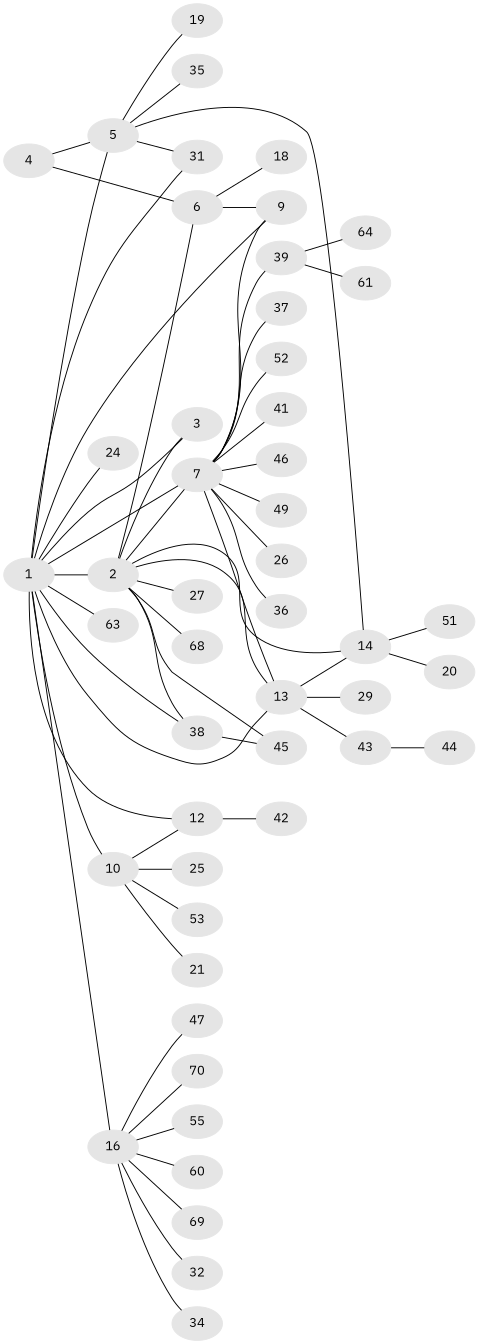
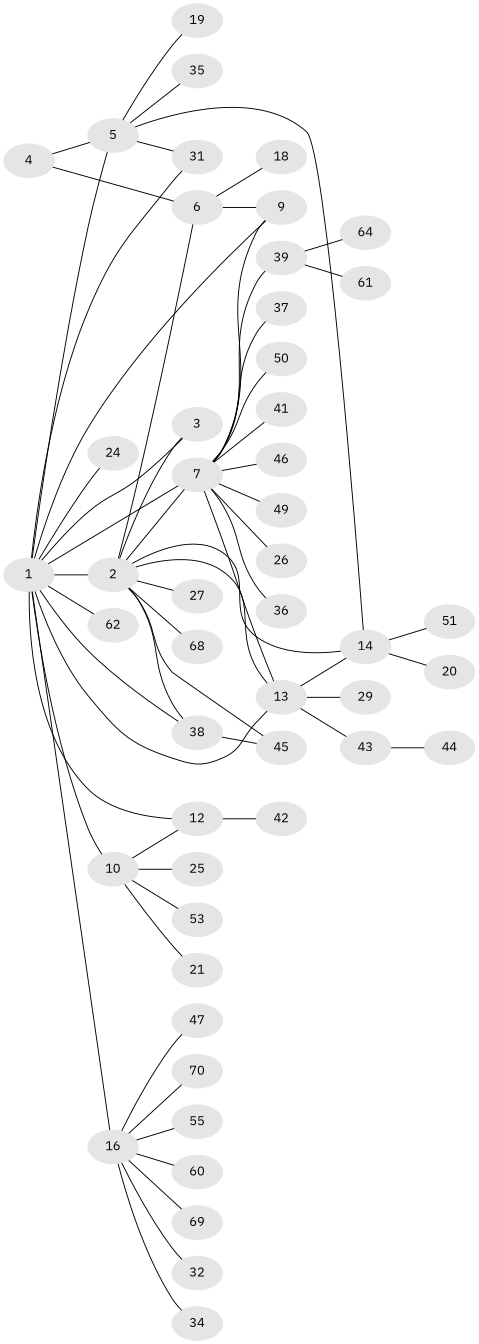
node "52": label "52" -> "50"
node "63": label "63" -> "62"
